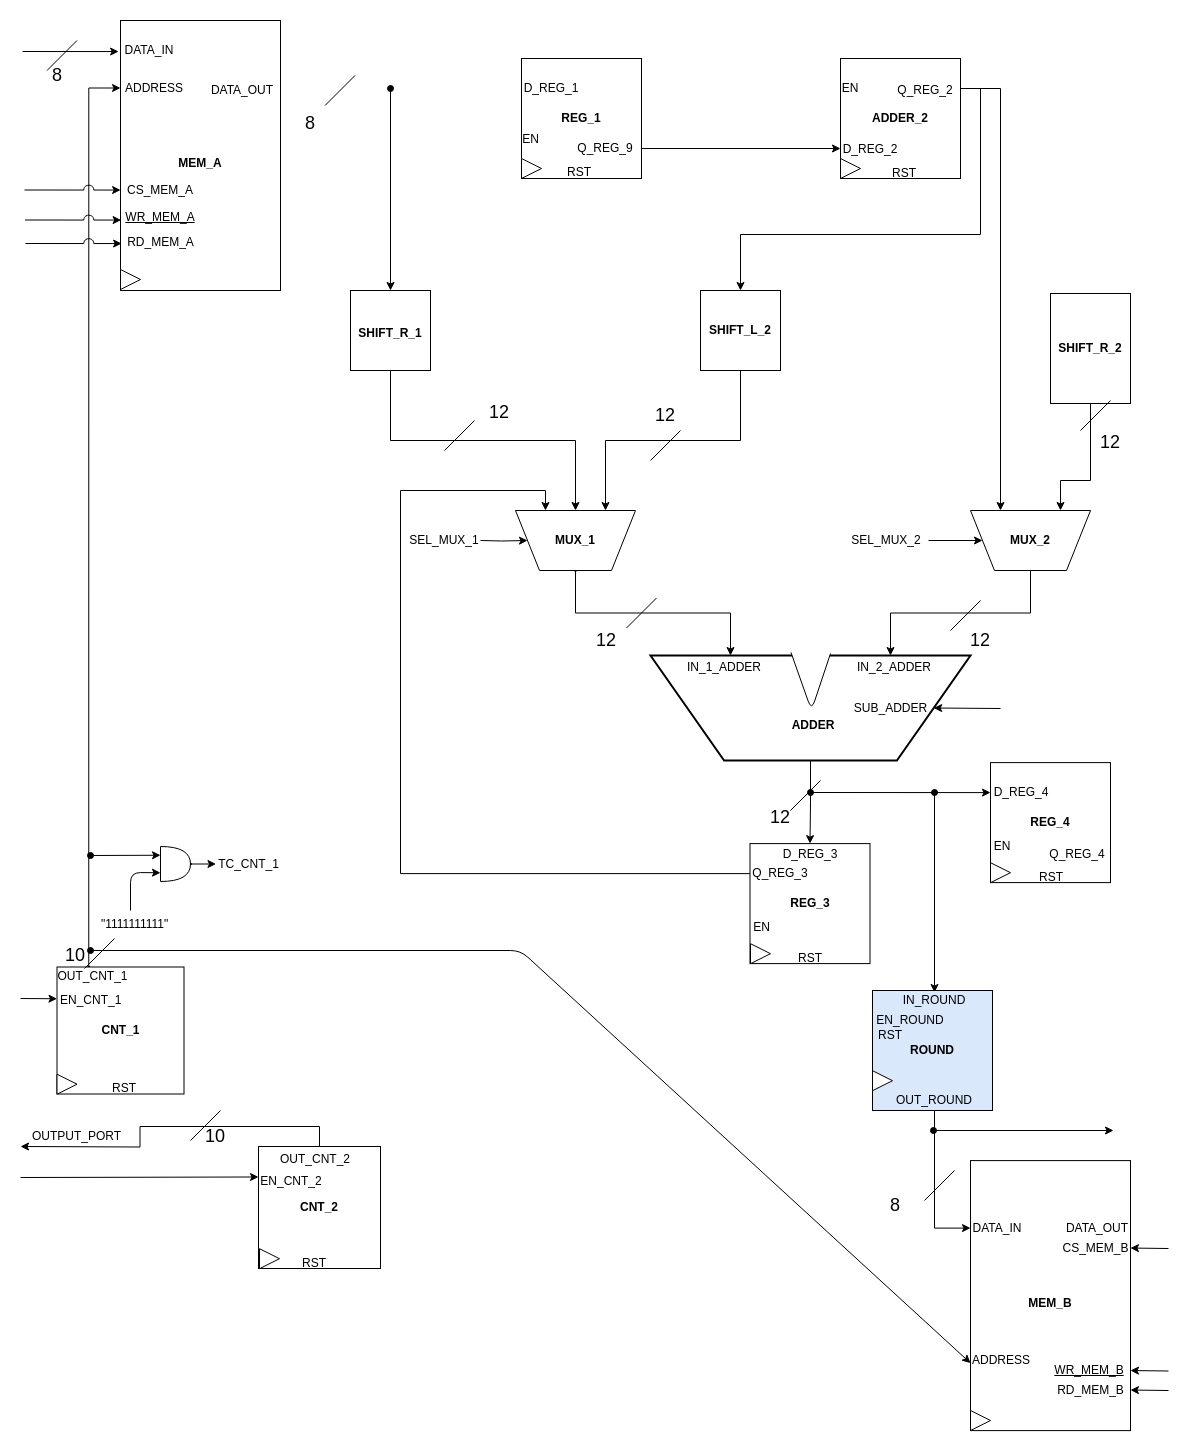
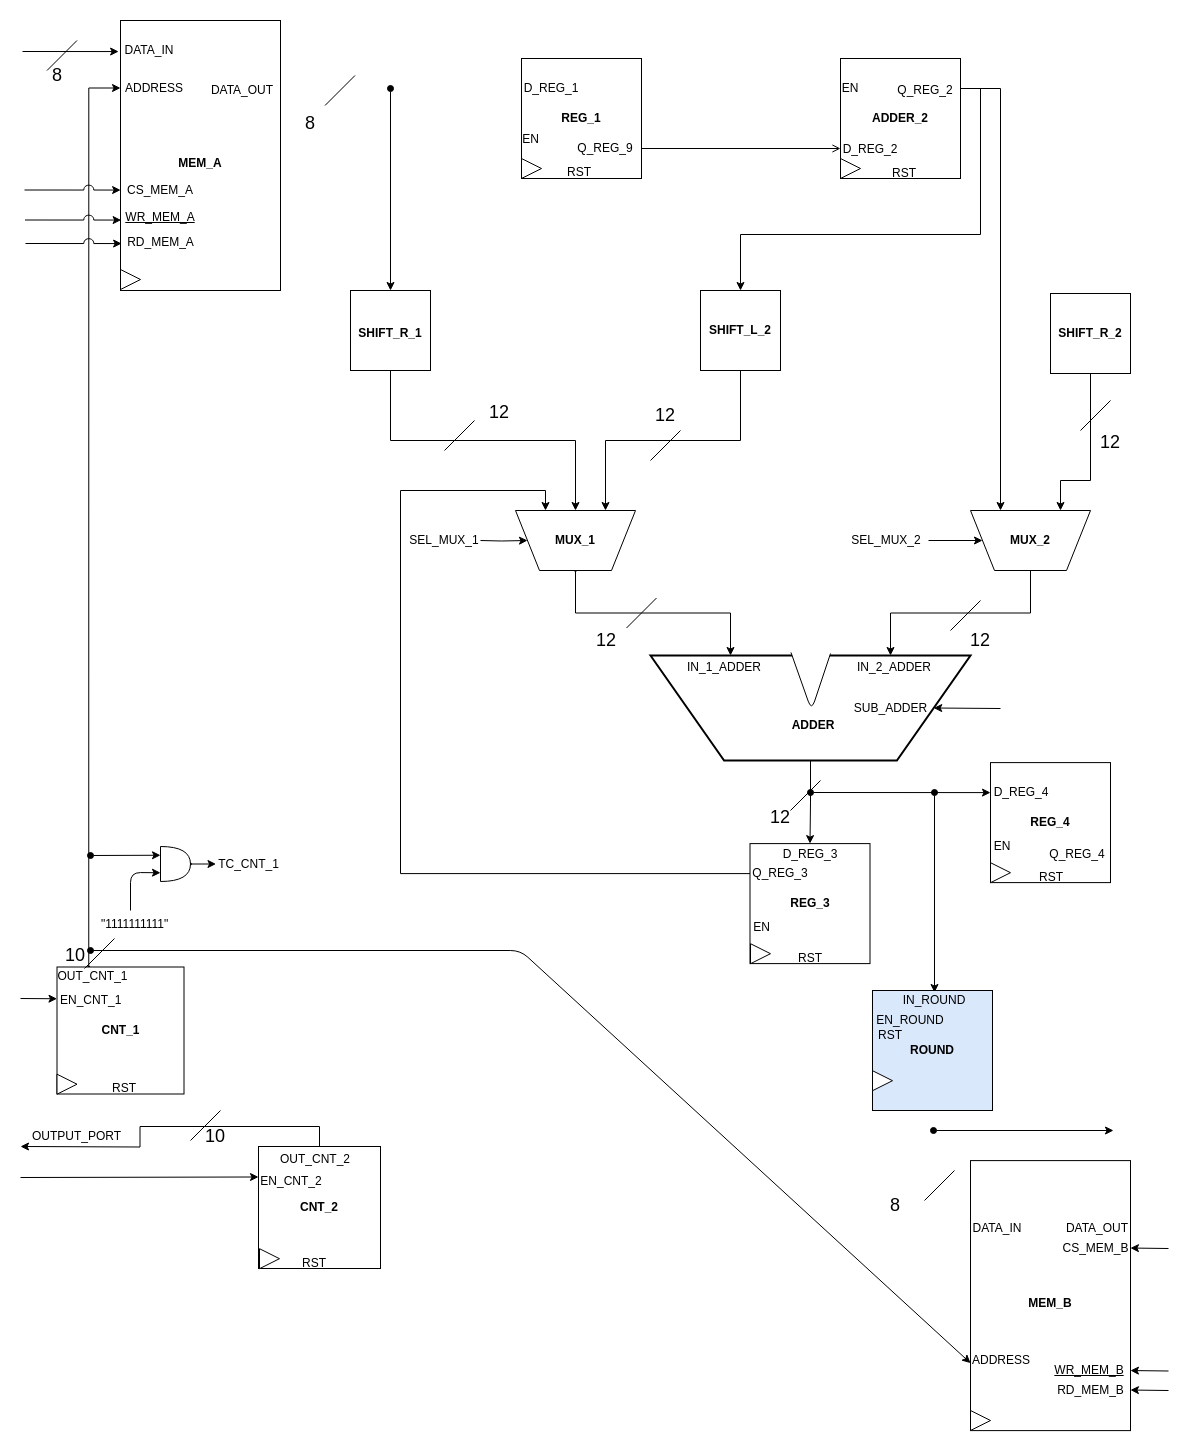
edge "REG_1" -> "ADDER_2": arrowhead classic -> open
node "SHIFT_R_2": size 80x110 -> 80x80
node "OUT_ROUND": removed
edge "OUT_ROUND" -> "MEM_B": removed
